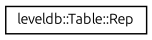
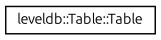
node "leveldb::Table::Rep": label "leveldb::Table::Rep" -> "leveldb::Table::Table"
